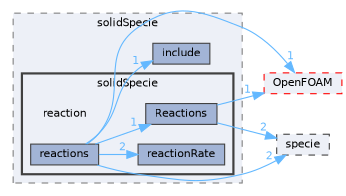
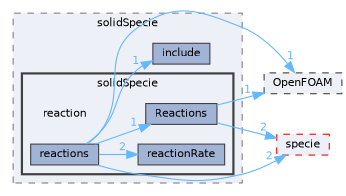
node "OpenFOAM": color red -> grey25
node "specie": color grey25 -> red
